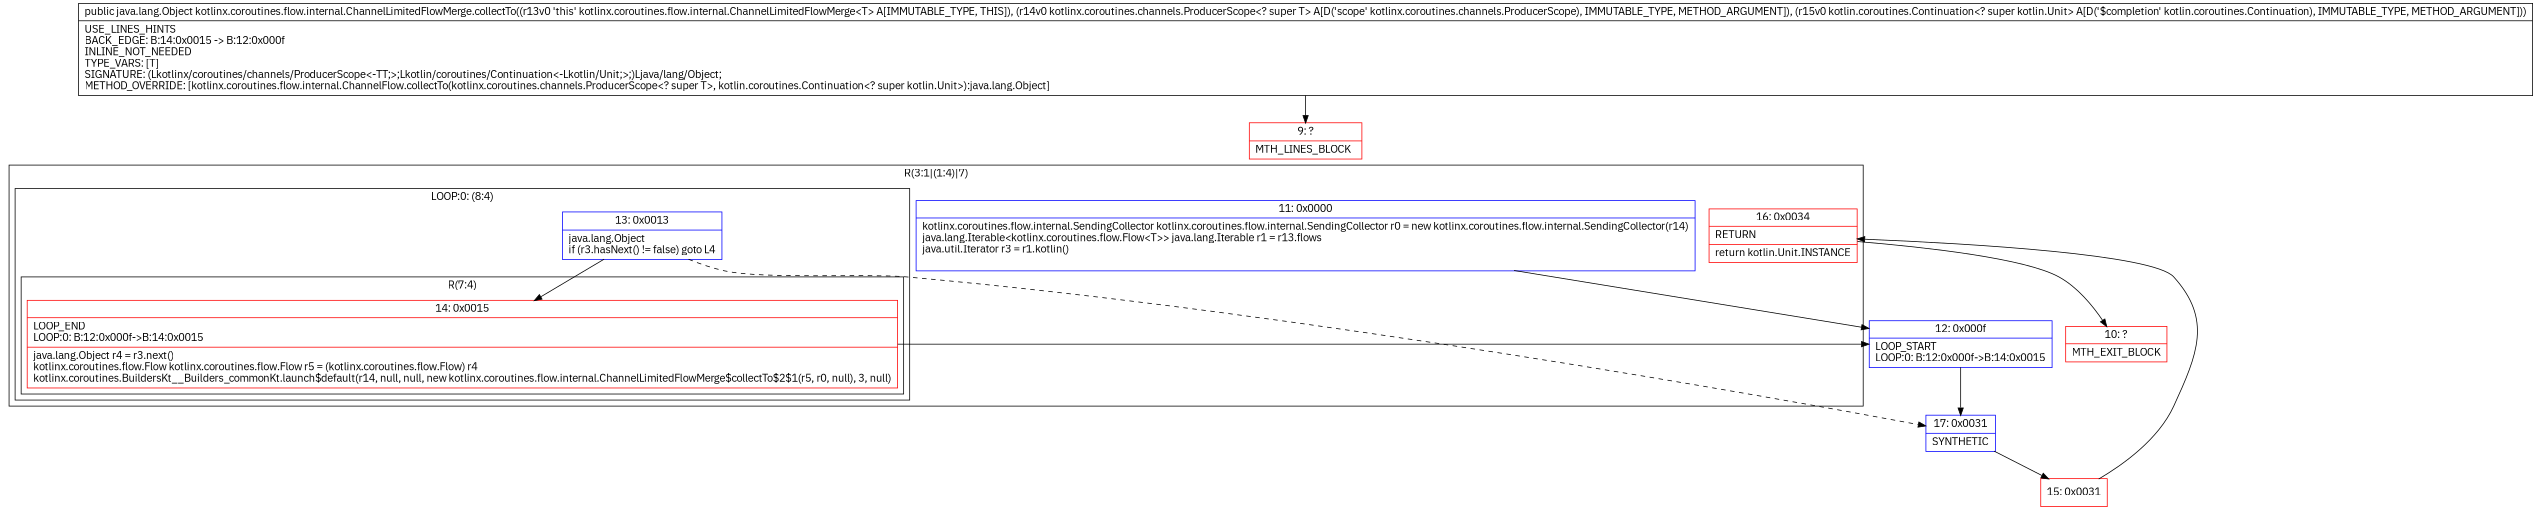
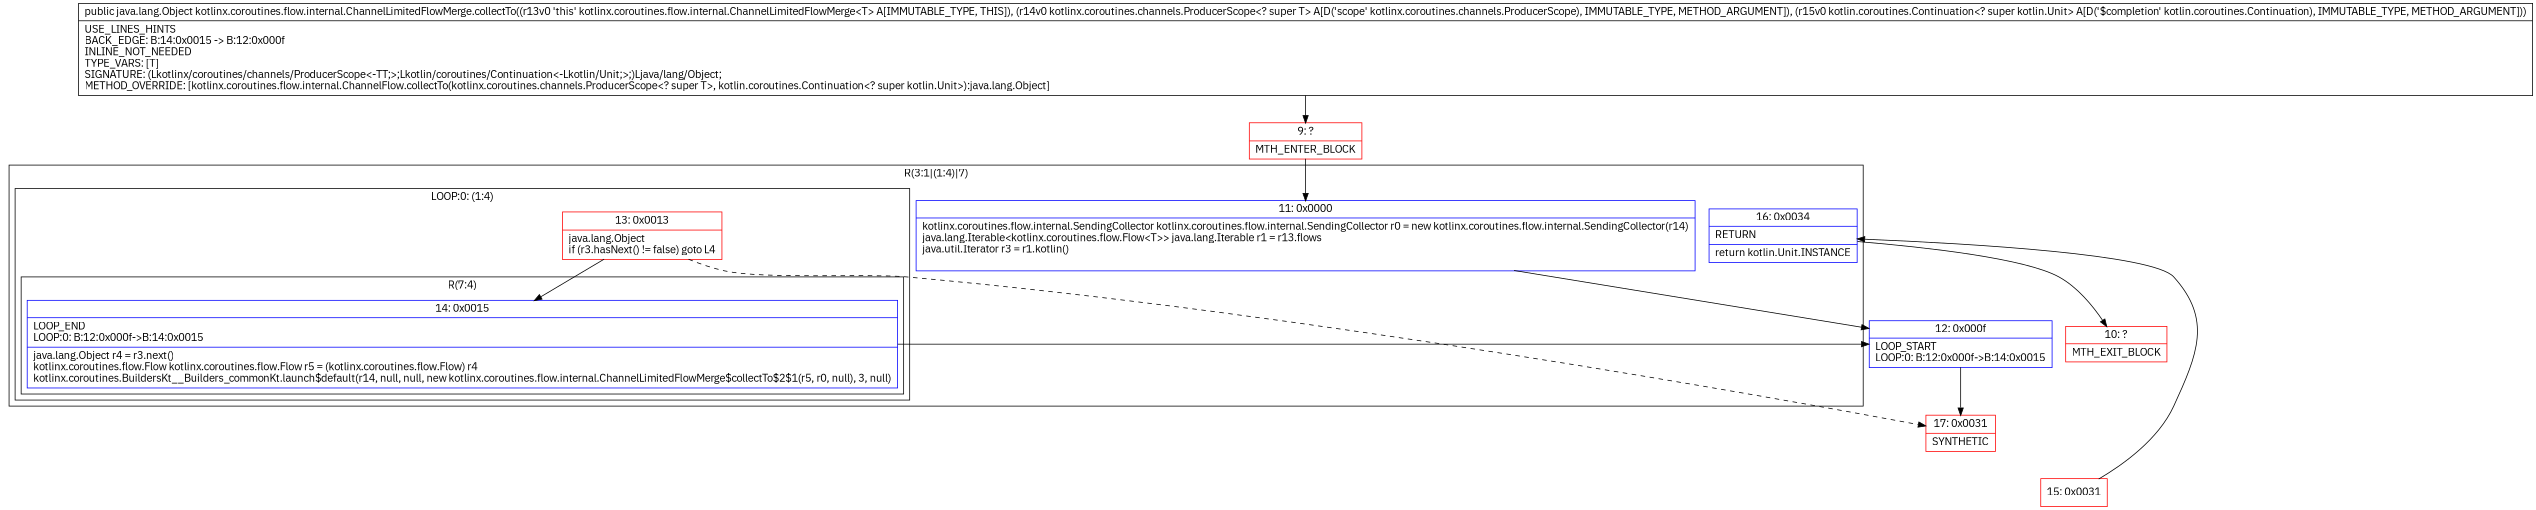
node "9: ?": text "MTH_LINES_BLOCK" -> "MTH_ENTER_BLOCK"
edge "9: ?" -> "11: 0x0000": added
cluster "LOOP:0: (8:4)": label "LOOP:0: (8:4)" -> "LOOP:0: (1:4)"
node "13: 0x0013": color blue -> red
node "16: 0x0034": color red -> blue
node "14: 0x0015": color red -> blue
node "17: 0x0031": color blue -> red
edge "17: 0x0031" -> "15: 0x0031": removed
